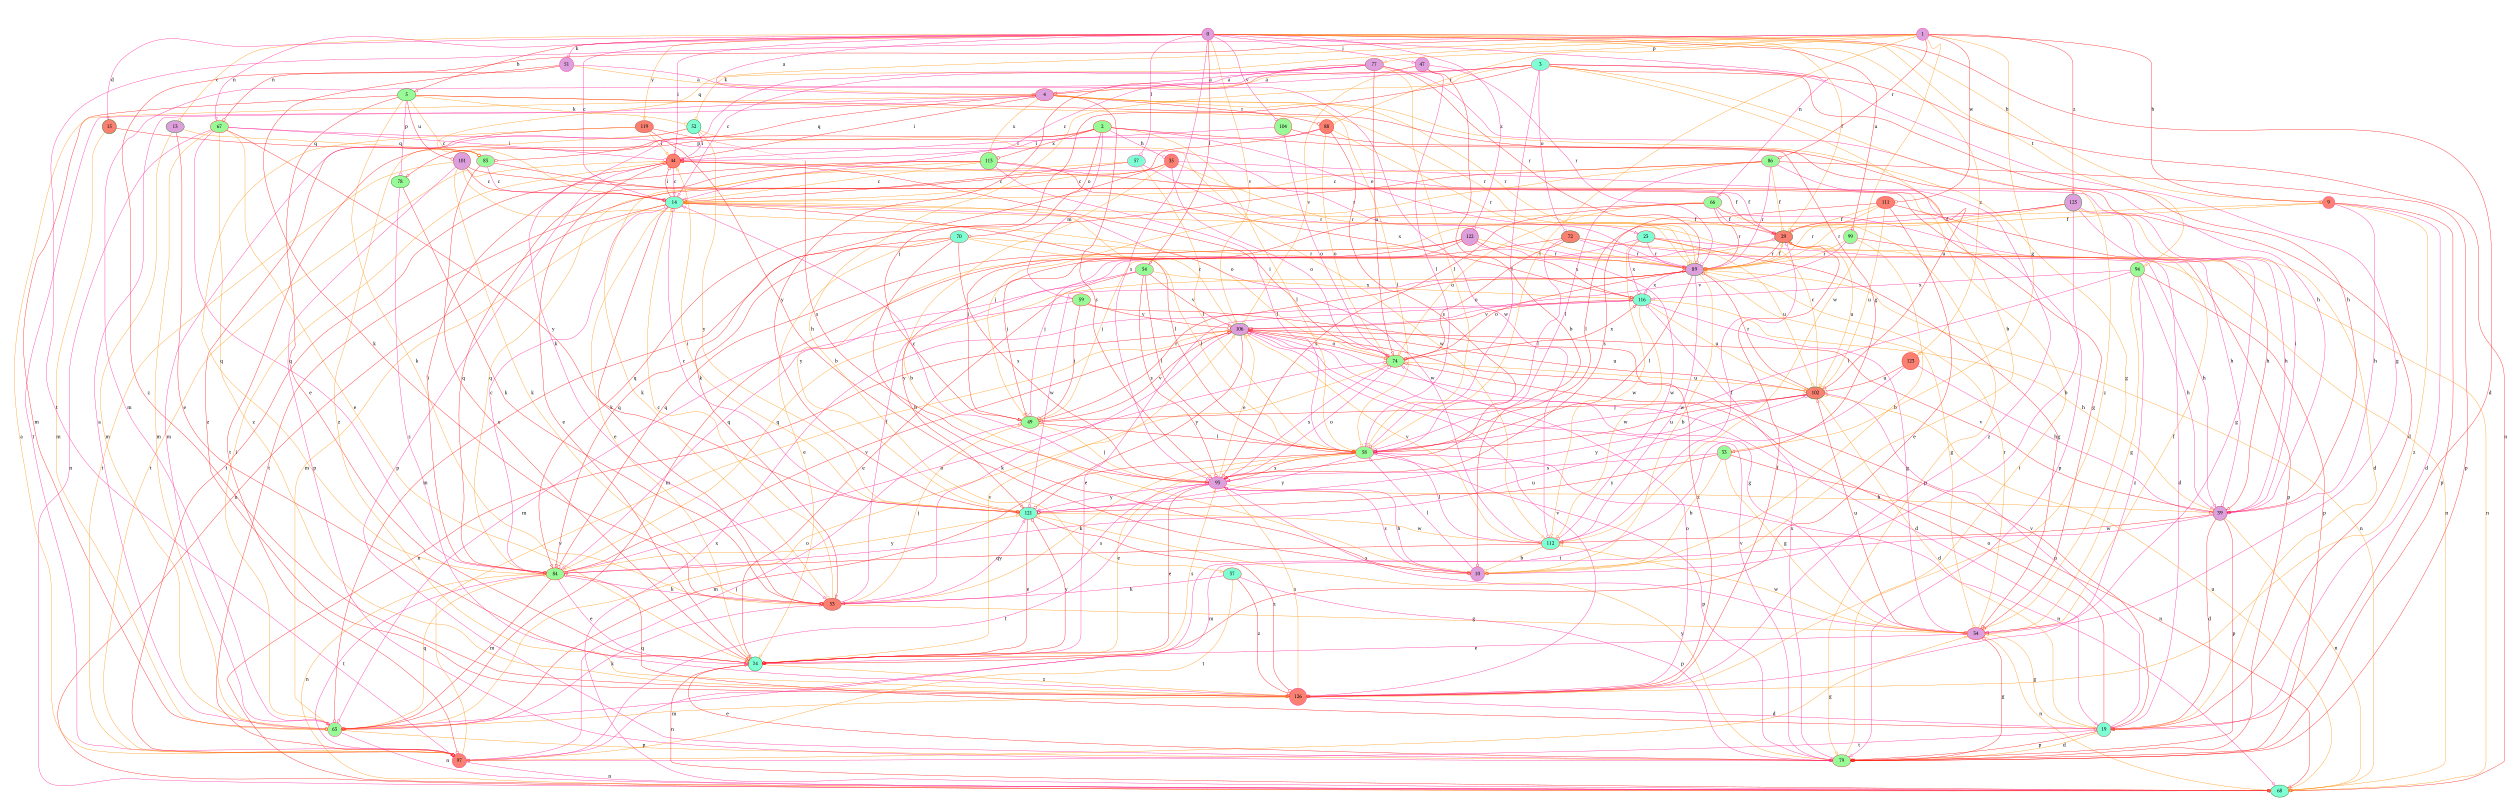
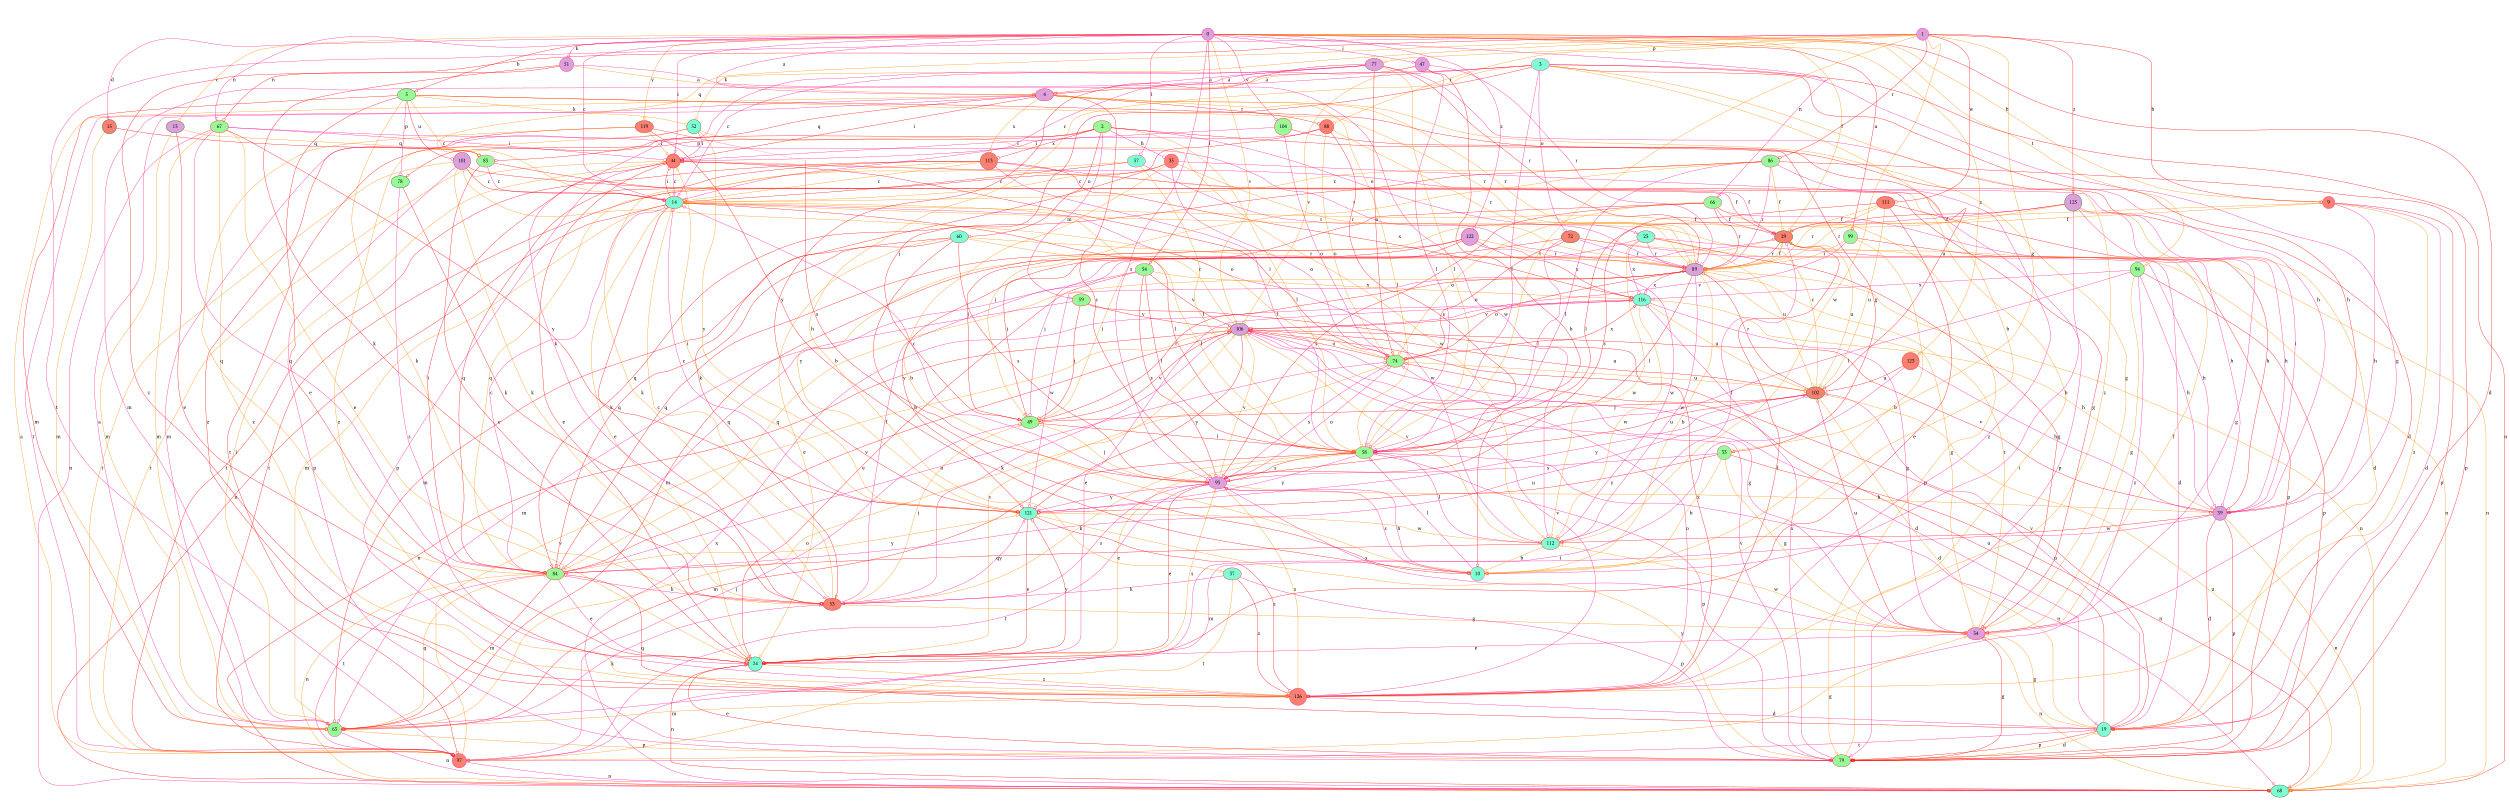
node "113": fillcolor palegreen -> salmon
node "70": label "70" -> "60"
edge "93" -> "106": label "e" -> "v"
node "10": fillcolor plum -> aquamarine
